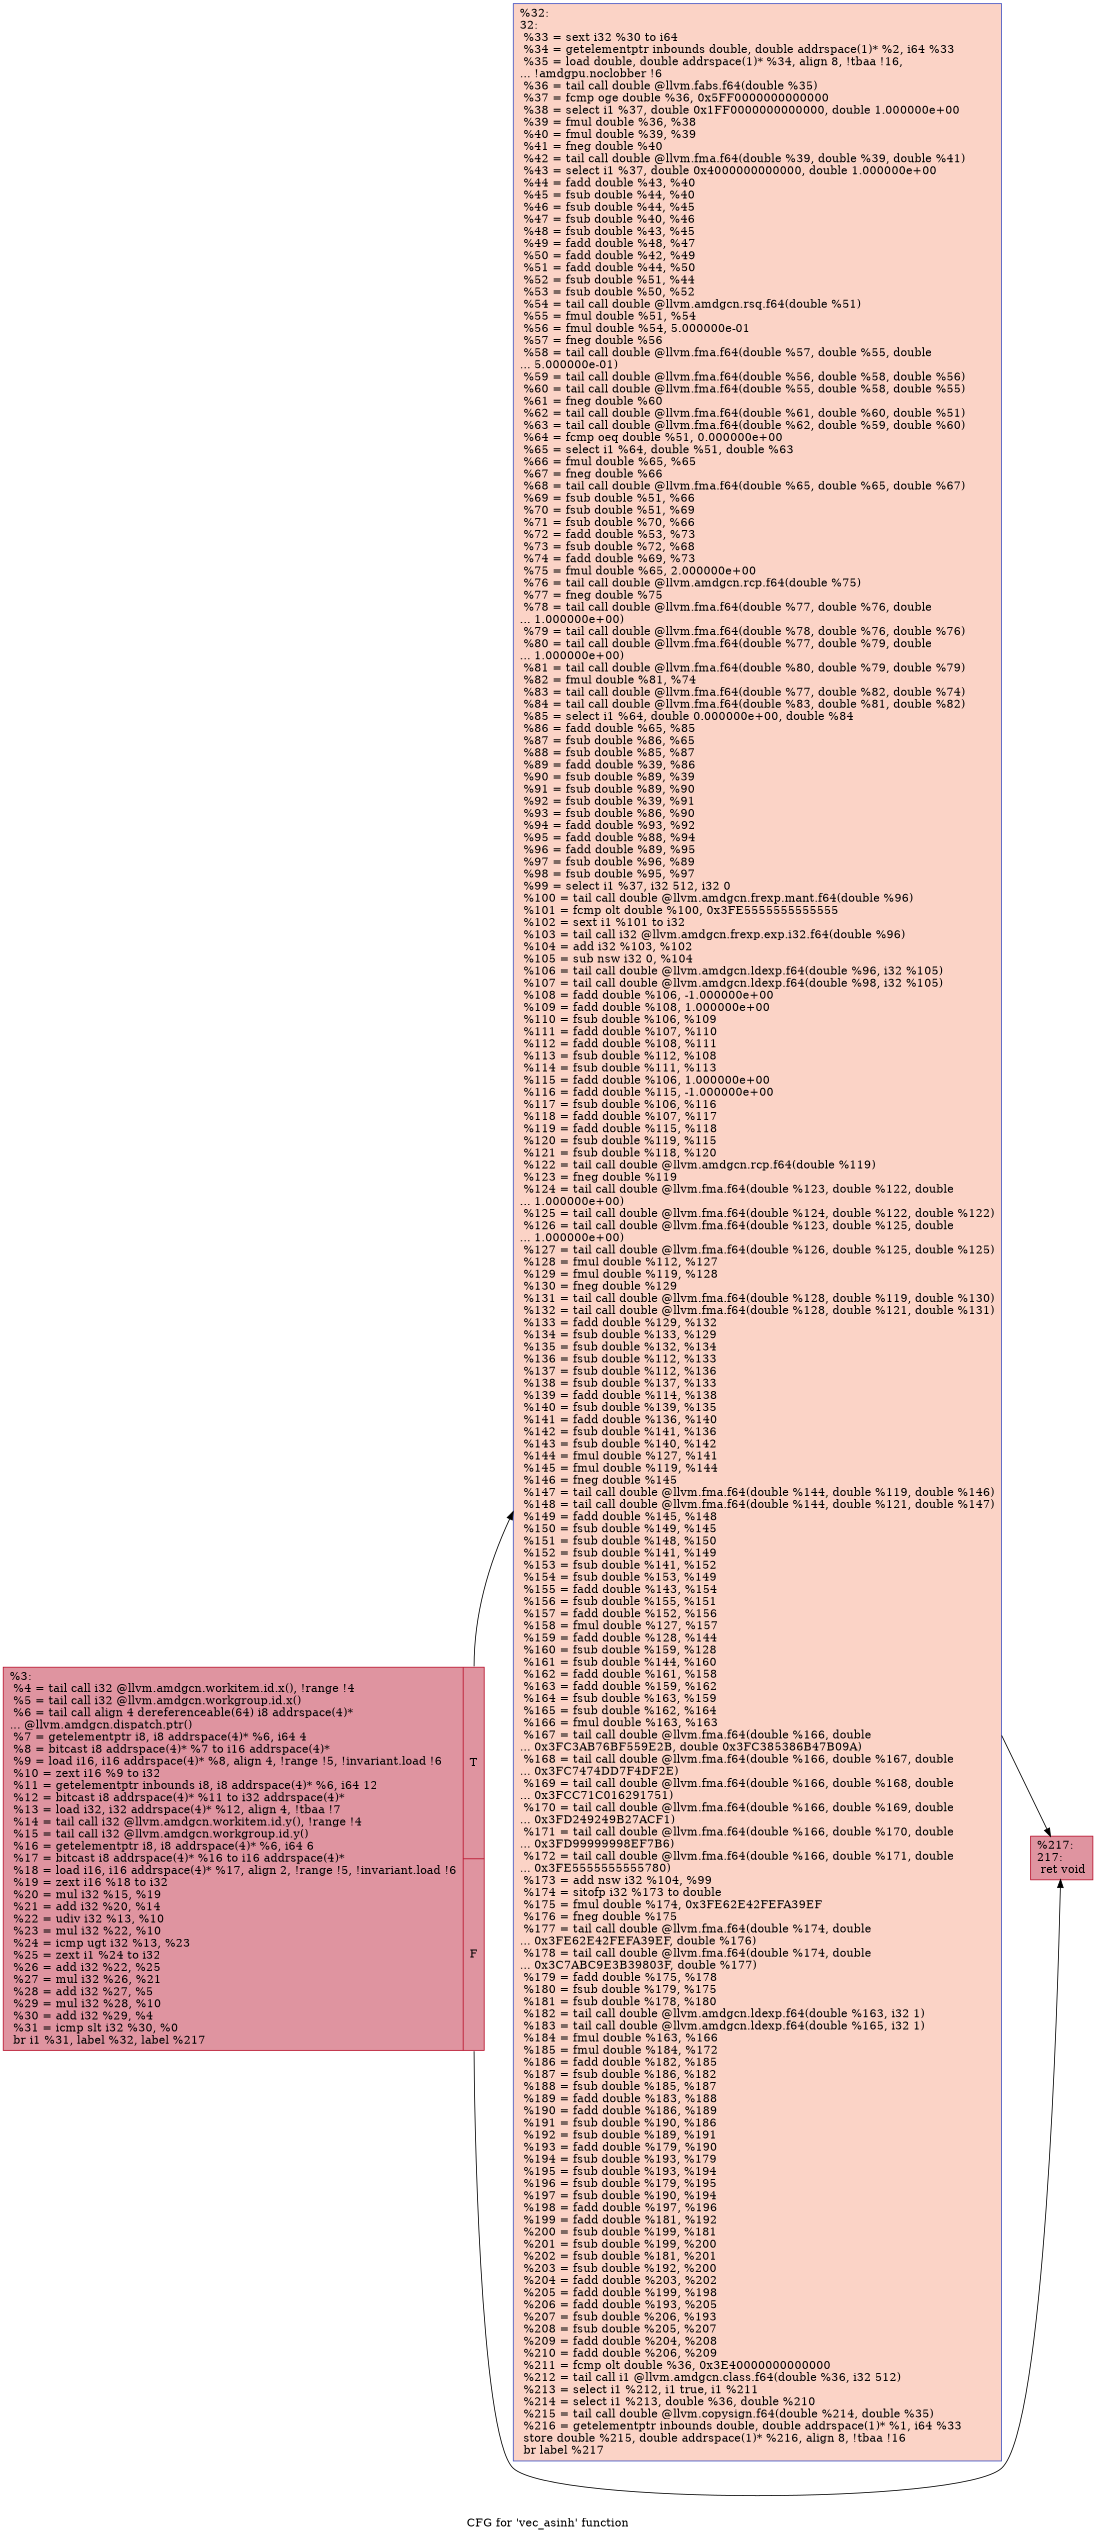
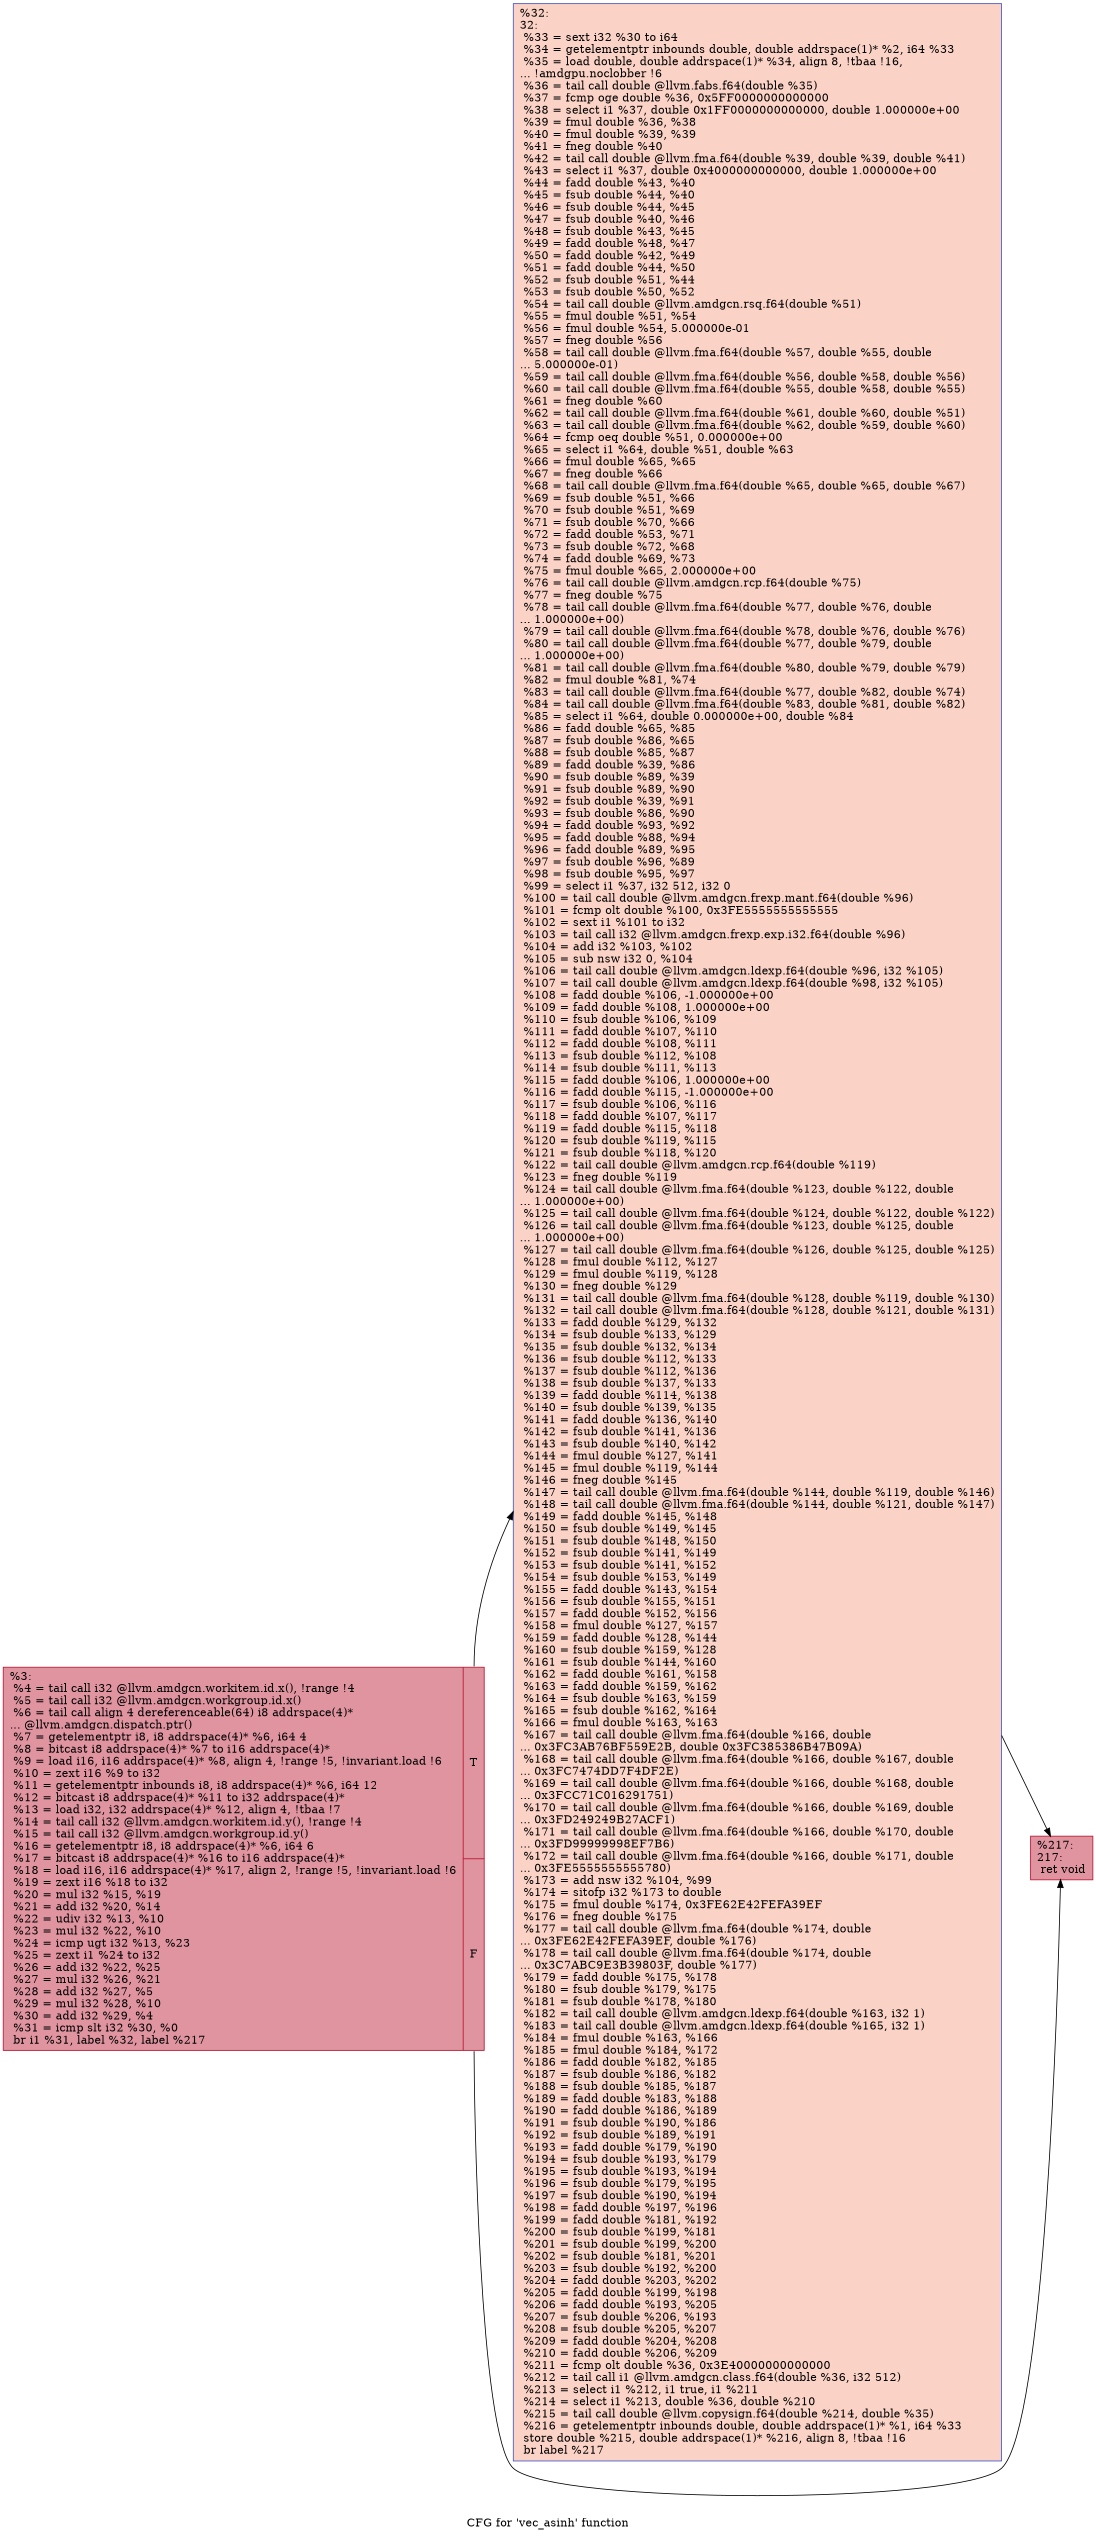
node "%32:": text "%72 = fadd double %53, %73" -> "%72 = fadd double %53, %71"
